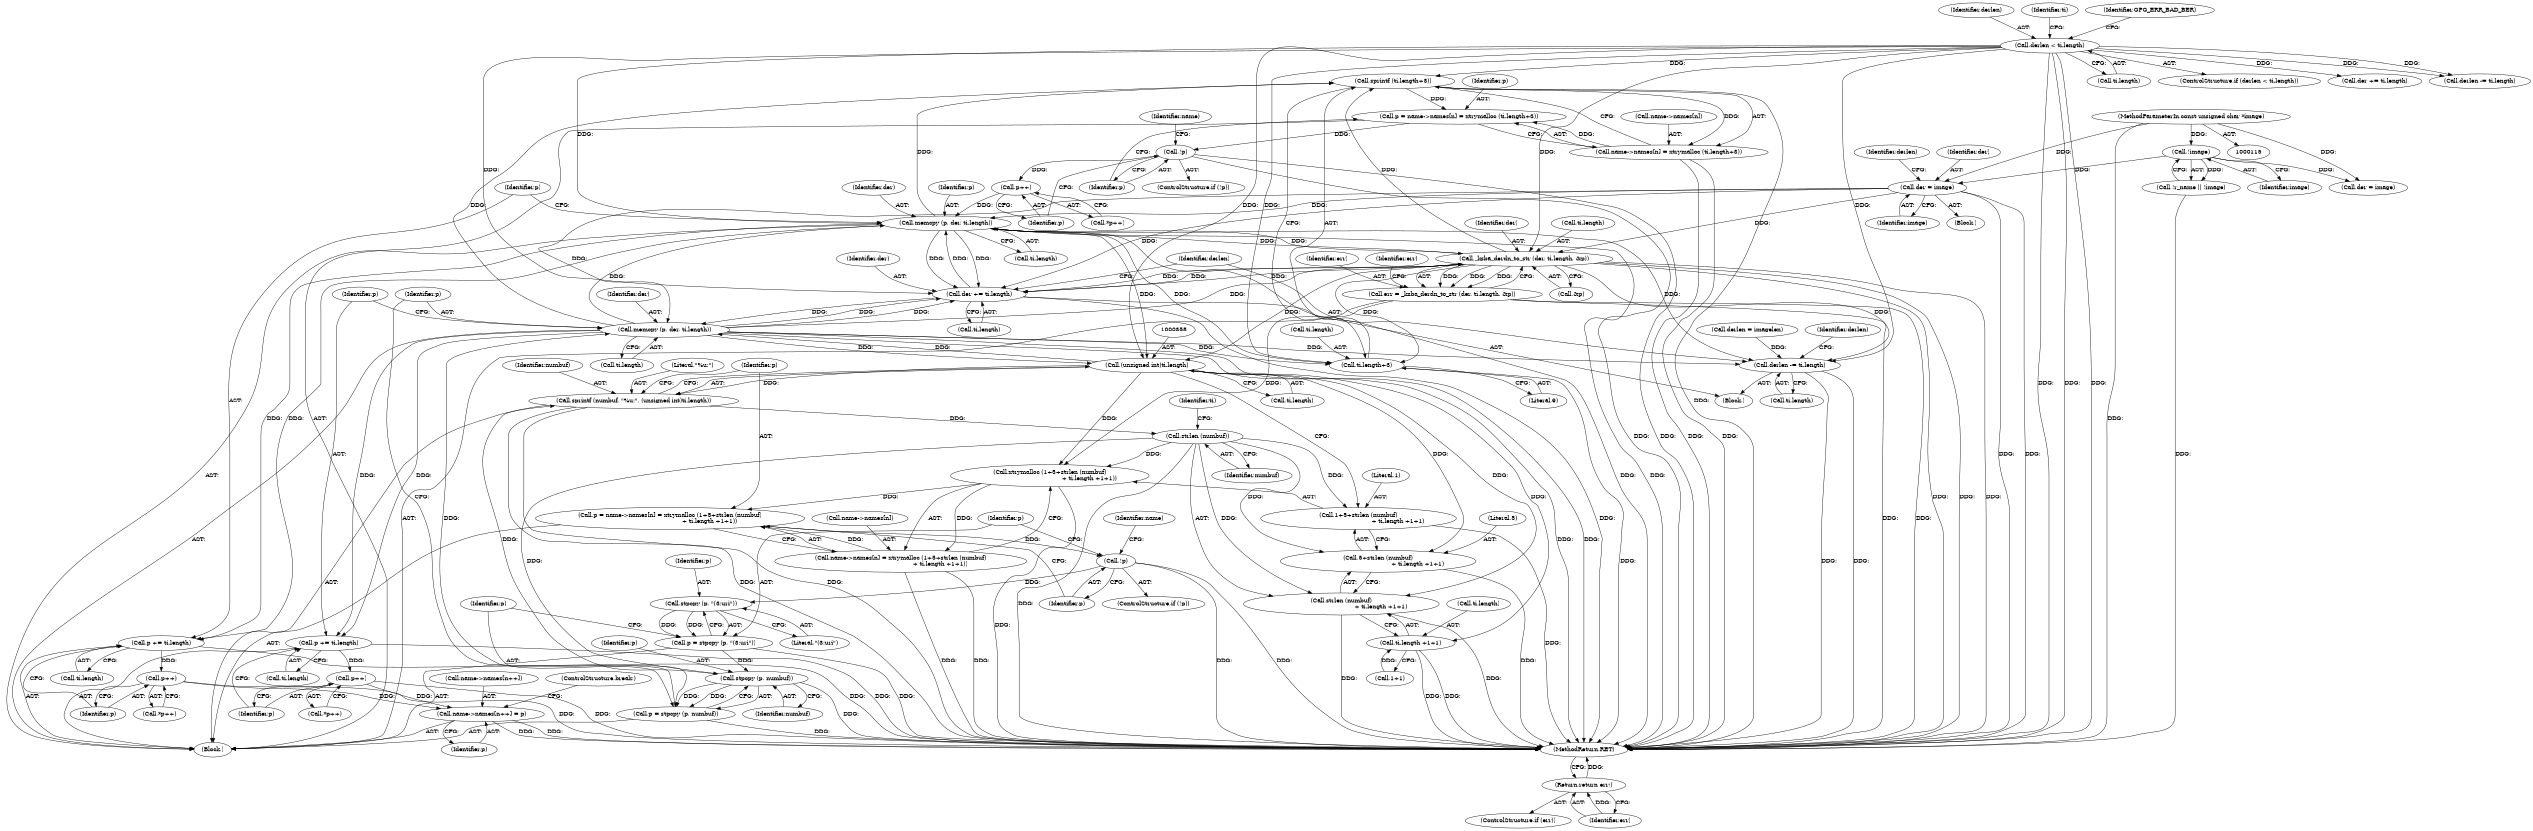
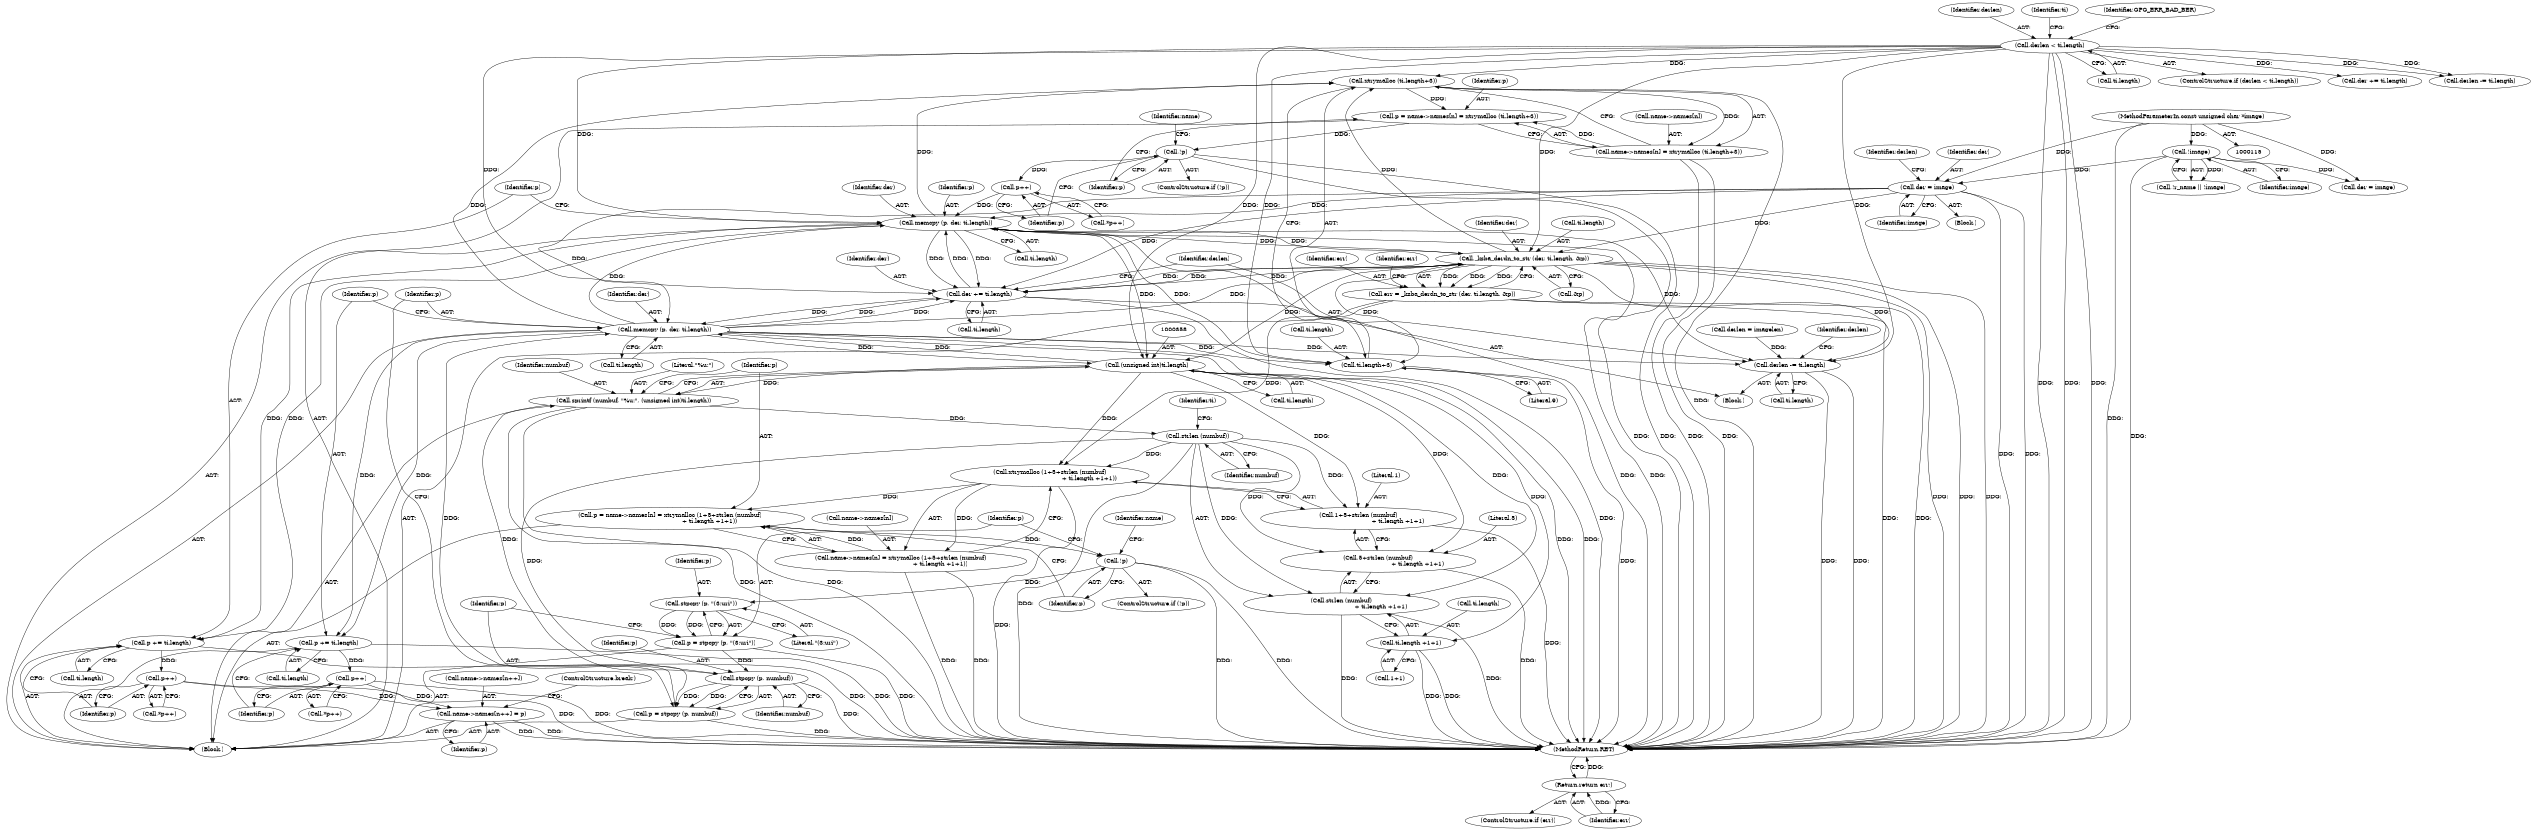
node "(Call,sprintf (ti.length+3))": label "(Call,sprintf (ti.length+3))" -> "(Call,xtrymalloc (ti.length+3))"
edge "(Call,(unsigned int)ti.length)" -> "(Call,1+5+strlen (numbuf) + ti.length +1+1)": label "CFG: " -> "DDG: "
edge "(Call,xtrymalloc (1+5+strlen (numbuf) + ti.length +1+1))" -> "(Call,1+5+strlen (numbuf) + ti.length +1+1)": added, label "CFG:"
edge "(Call,1+1)" -> "(Call,ti.length +1+1)": label "DDG: " -> "AST: "
edge "(Call,!r_name || !image)" -> "(MethodReturn,RET)": now "(Call,!image)" -> "(MethodReturn,RET)"
